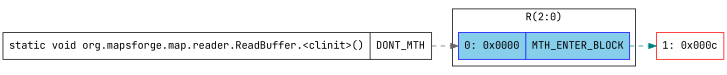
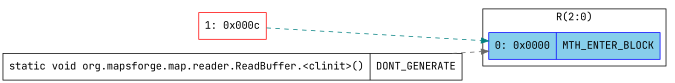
node "static void org.mapsforge.map.reader.ReadBuffer.<clinit>()": text "DONT_MTH" -> "DONT_GENERATE"
edge "0: 0x0000" -> "1: 0x000c": reversed
